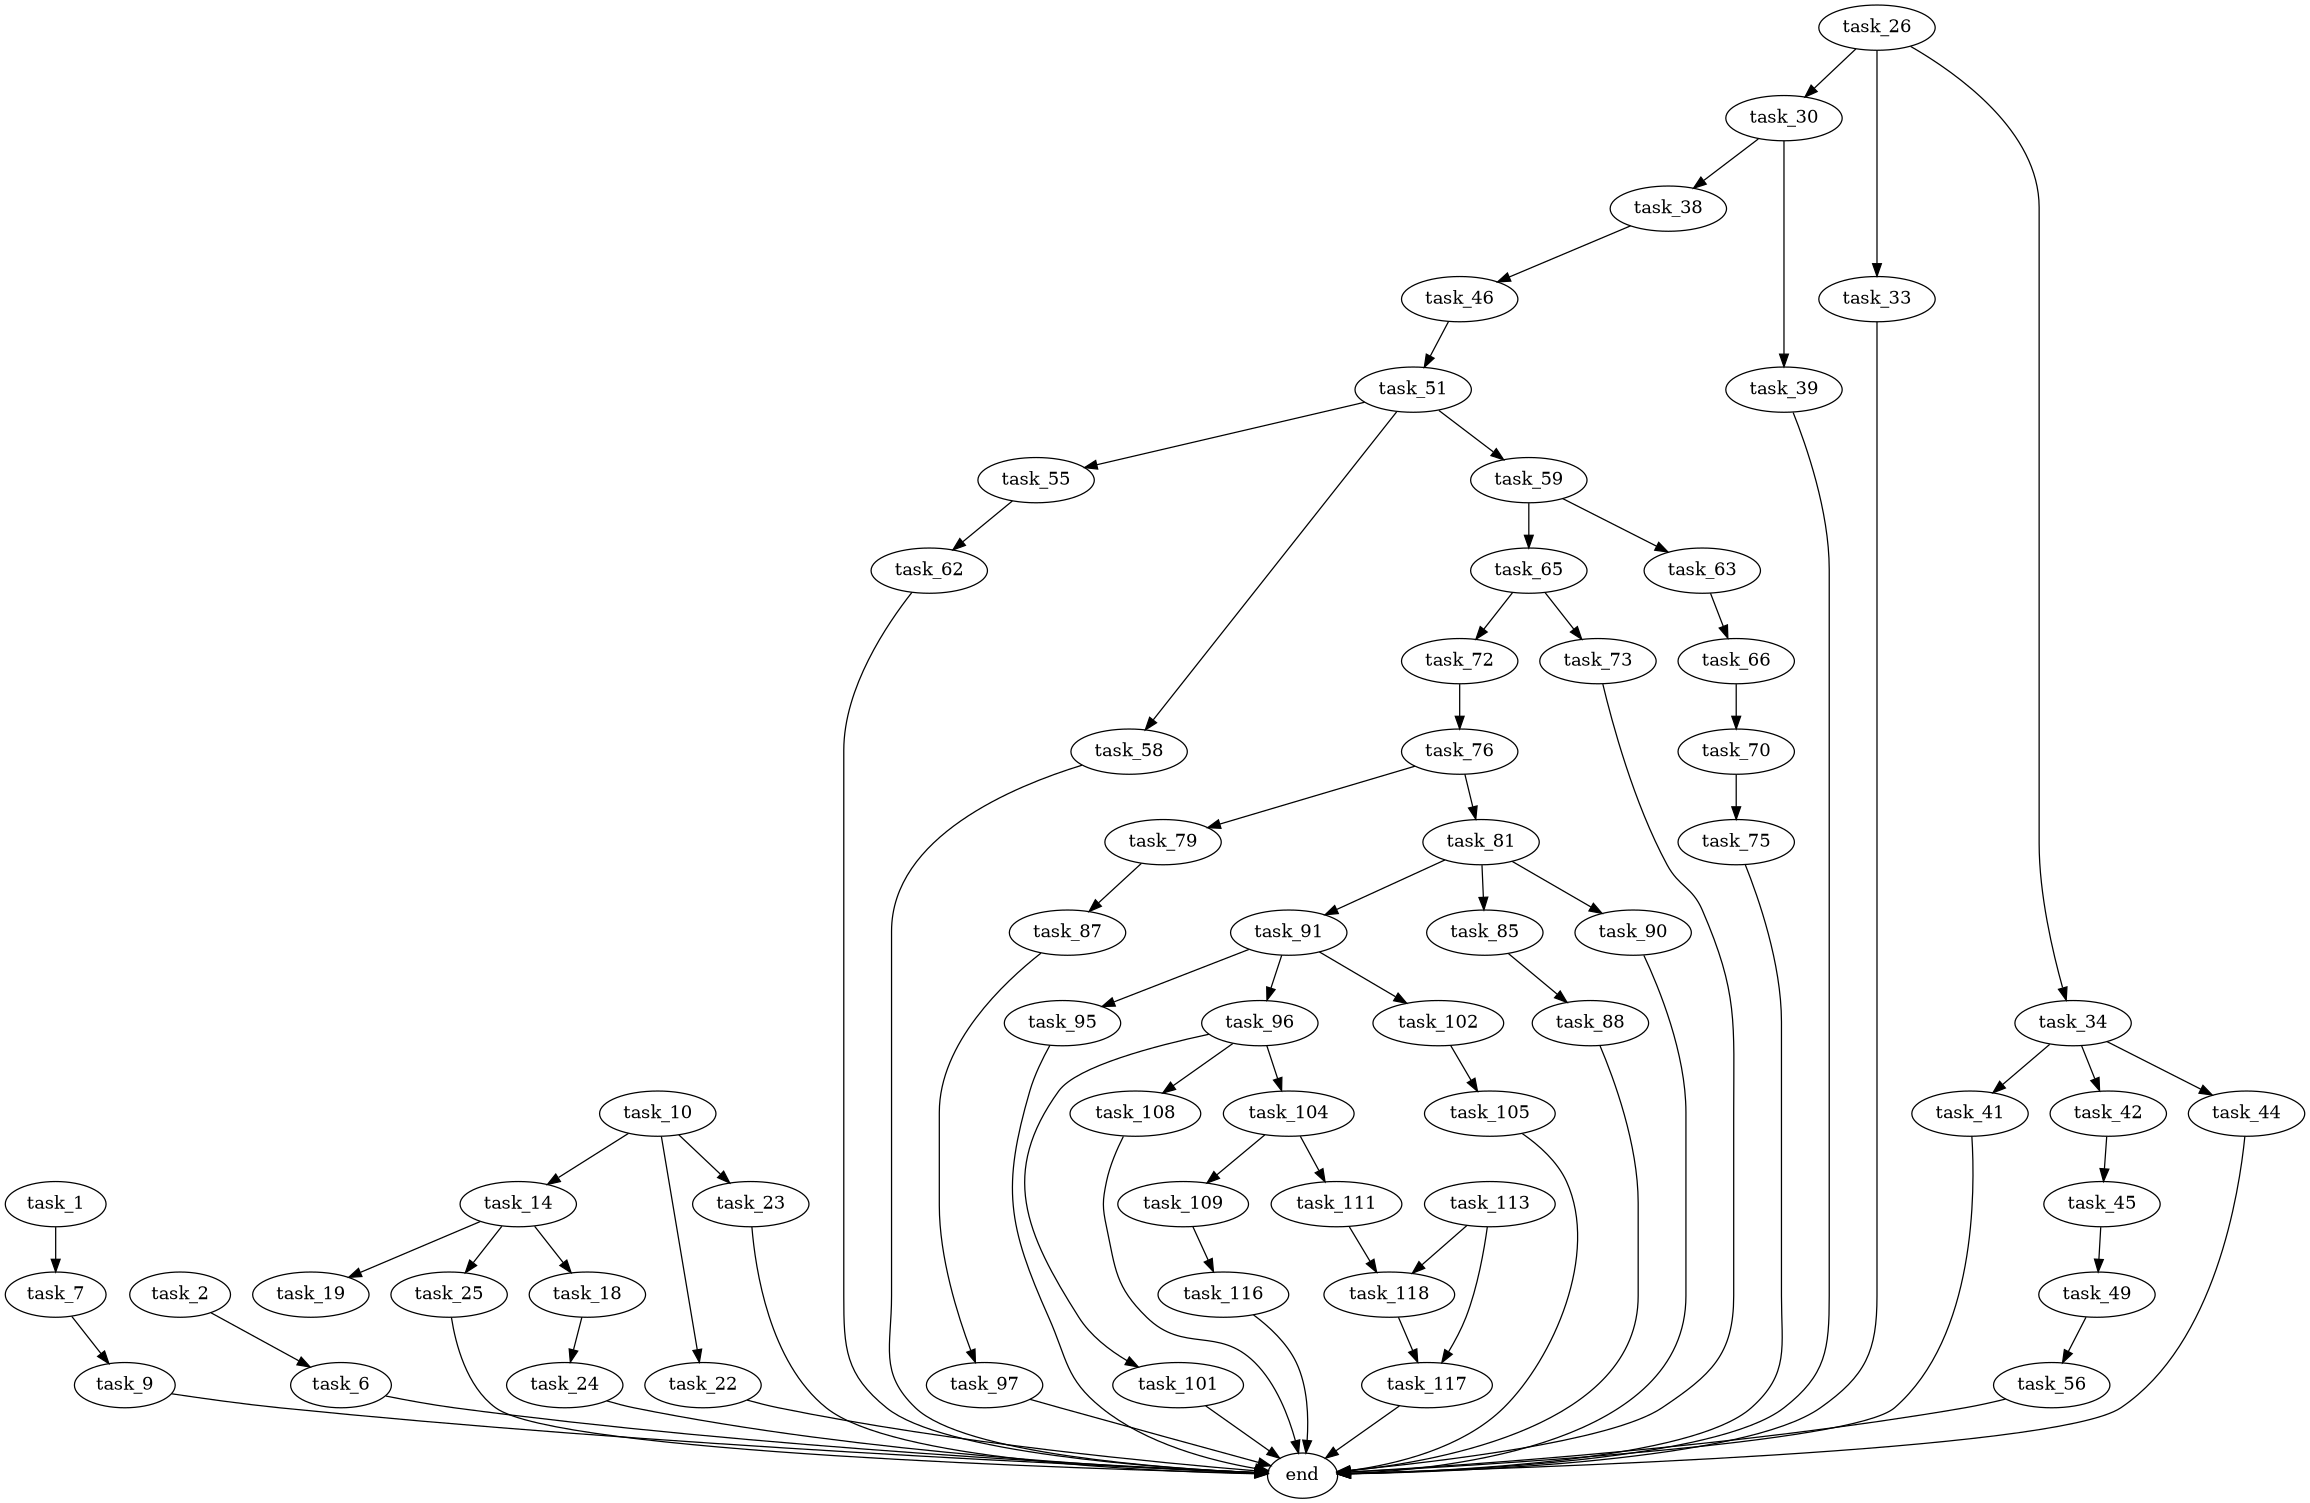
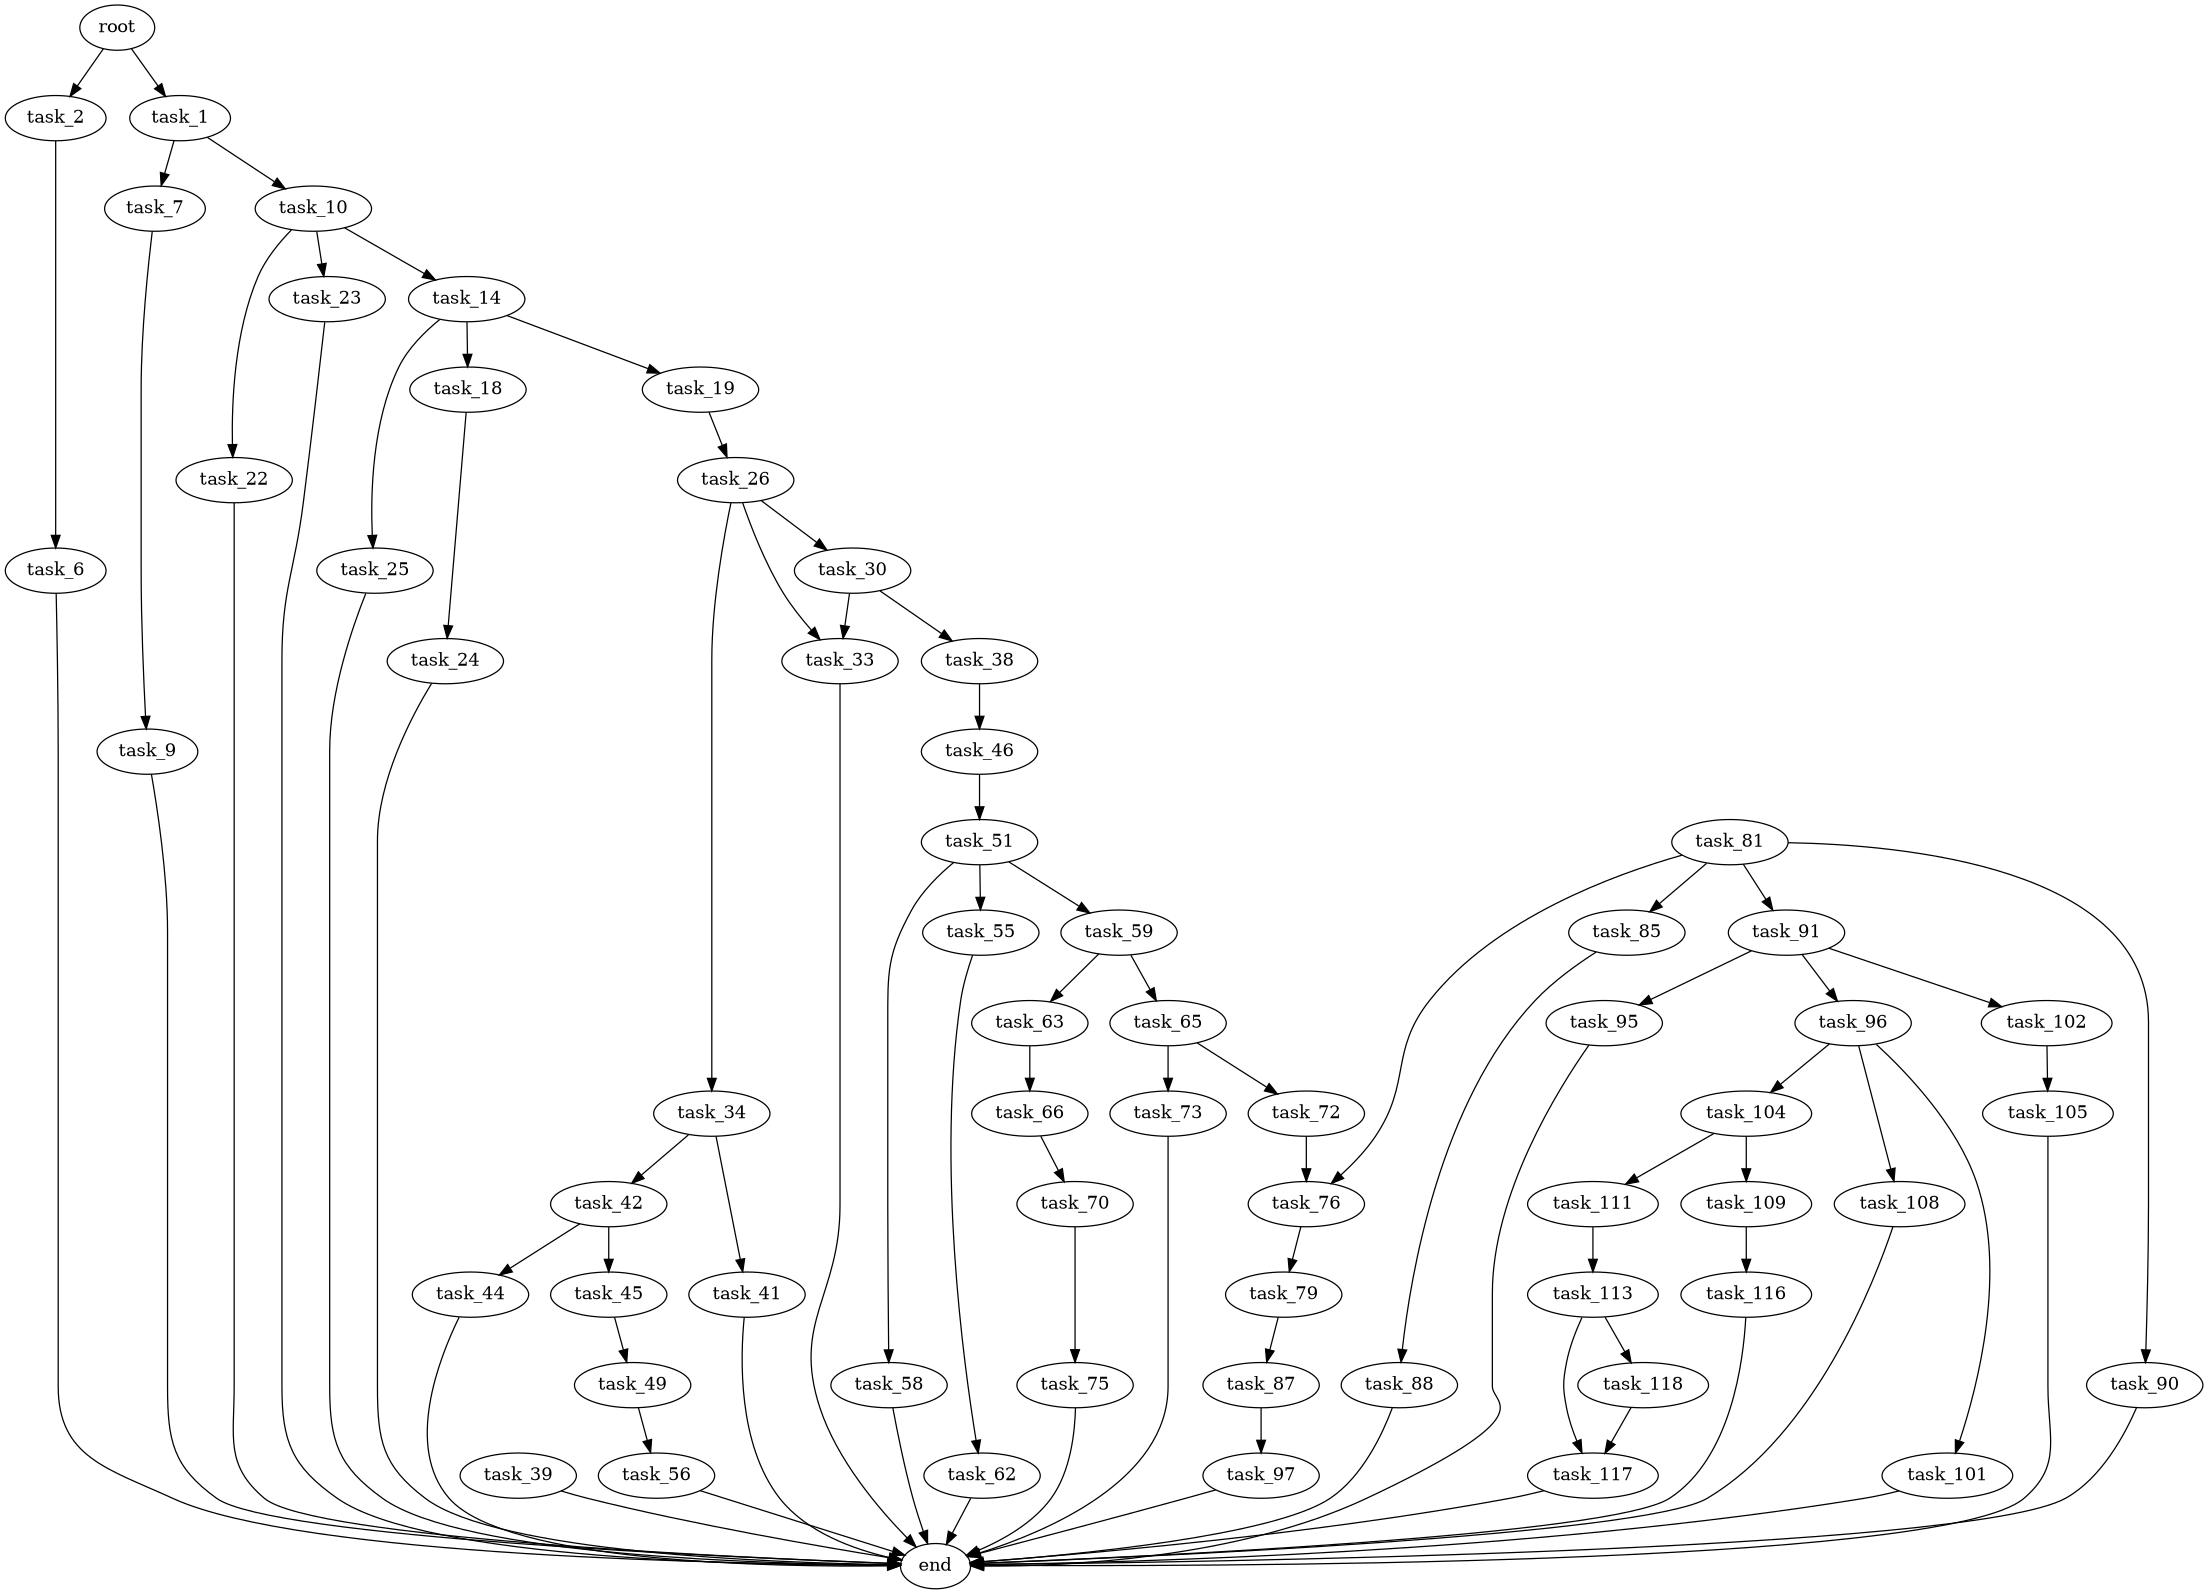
node "root": added
edge "task_1" -> "task_10": added
edge "task_30" -> "task_39": now "task_30" -> "task_33"
edge "task_19" -> "task_26": added
edge "task_76" -> "task_81": reversed
edge "task_34" -> "task_44": now "task_42" -> "task_44"
edge "task_111" -> "task_118": now "task_111" -> "task_113"
